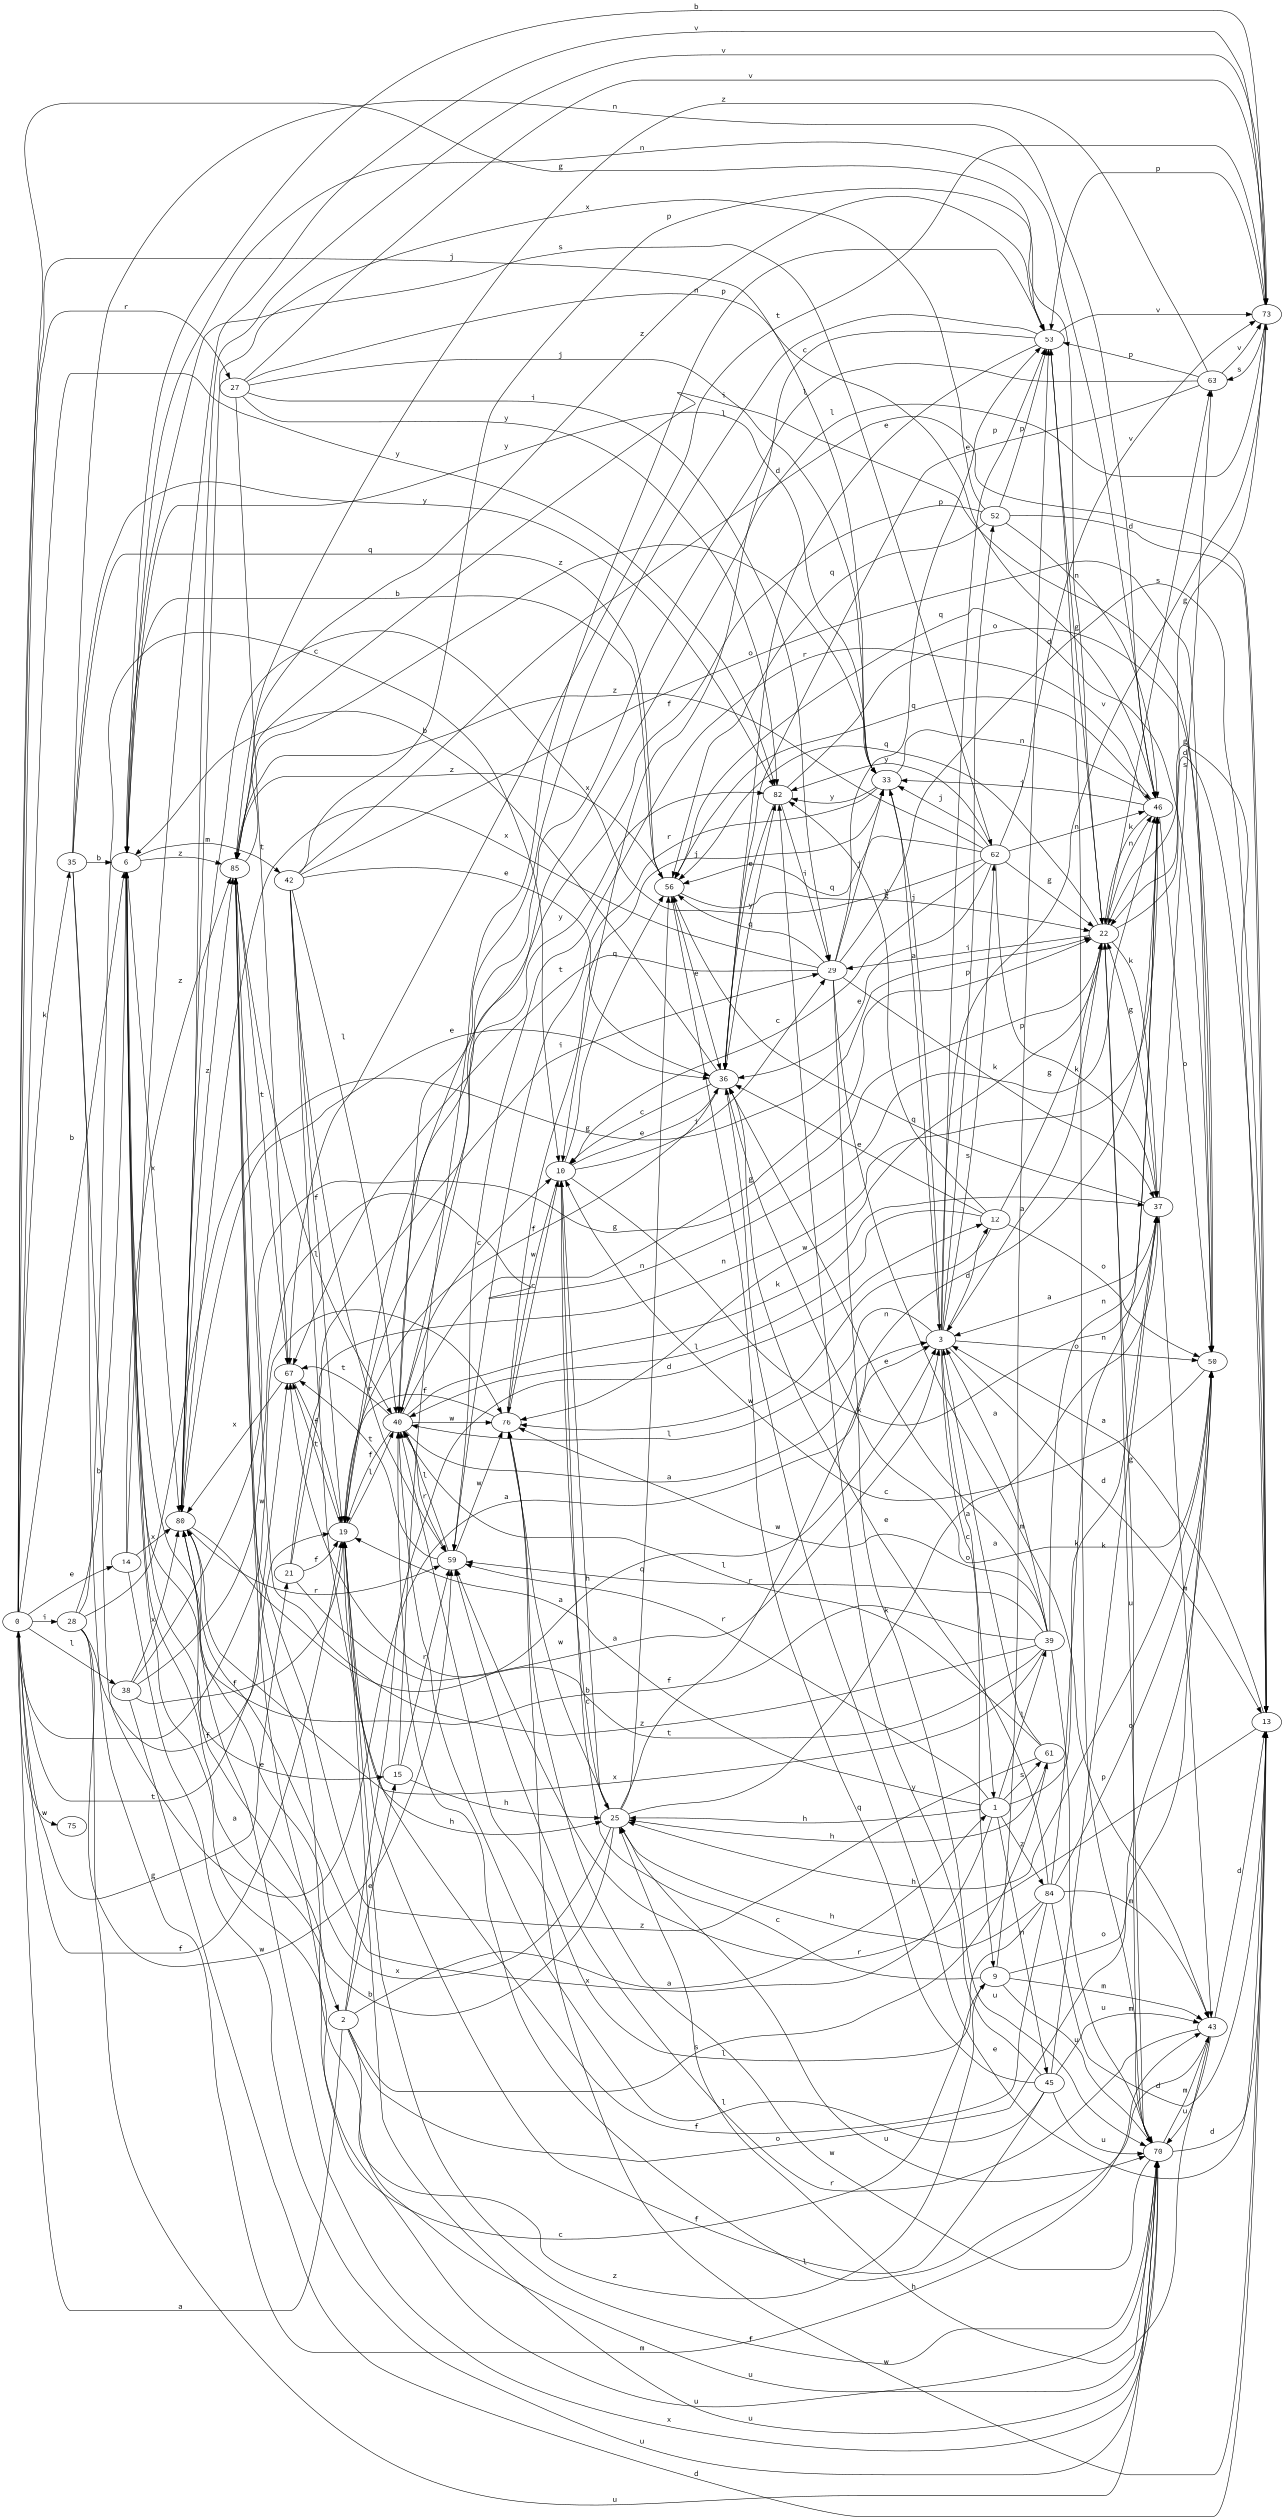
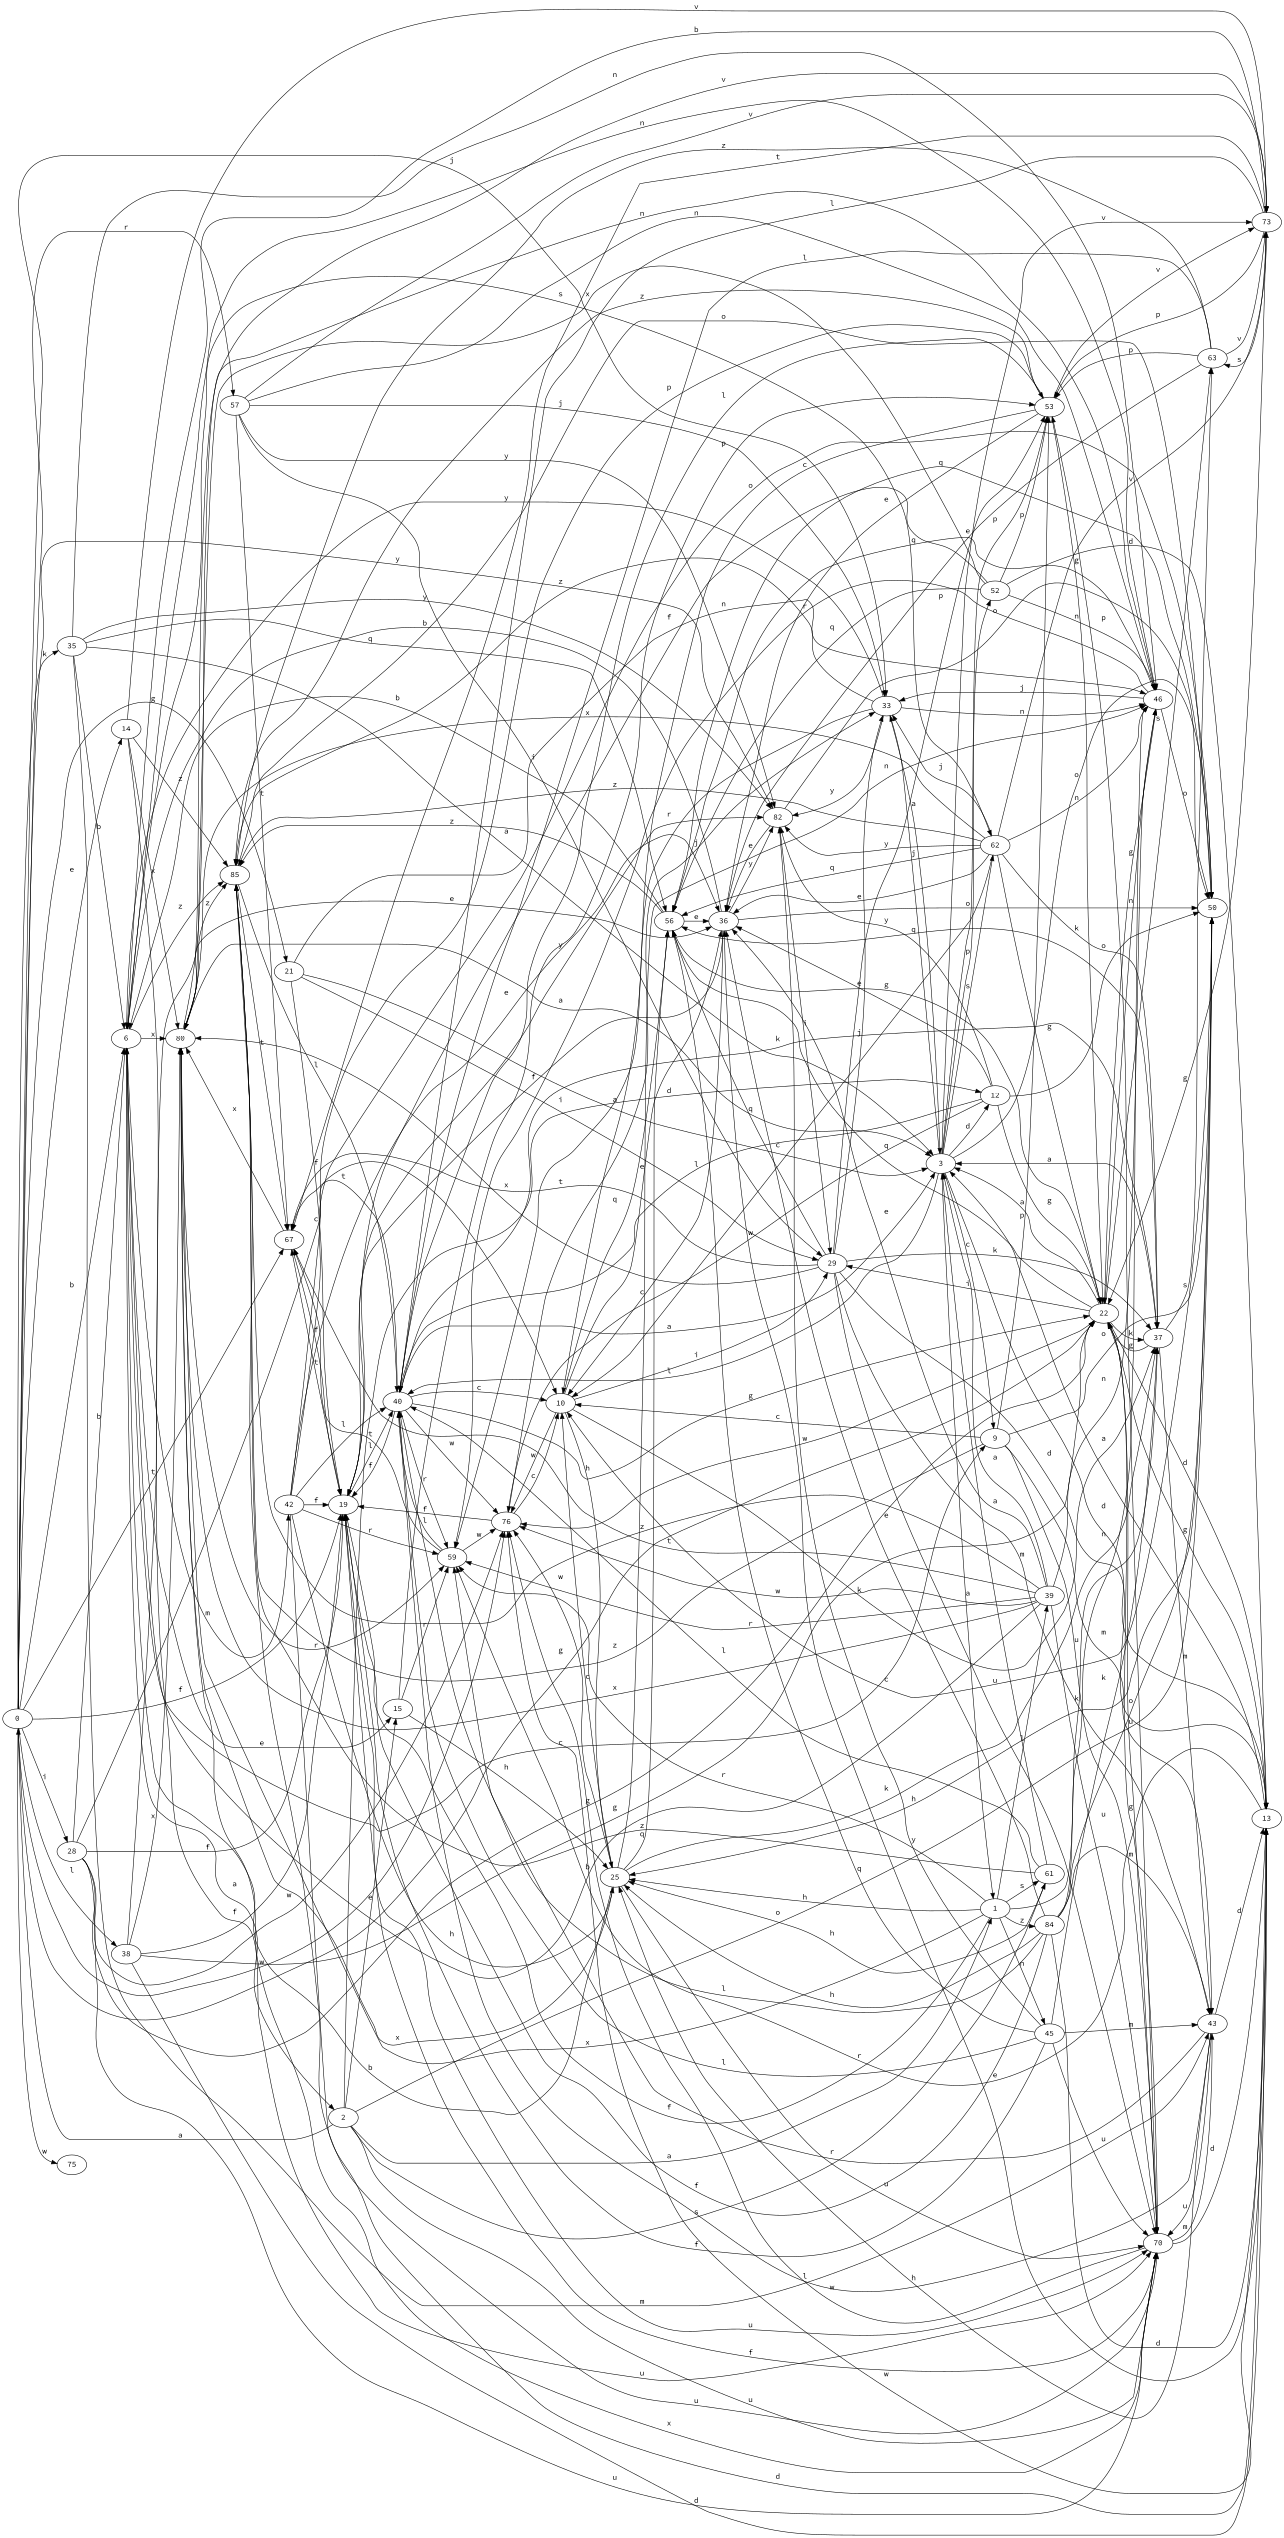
node "27": label "27" -> "57"
edge "85" -> "50": label "i" -> "o"
edge "46" -> "22": label "k" -> "g"
edge "28" -> "59": now "28" -> "76"
